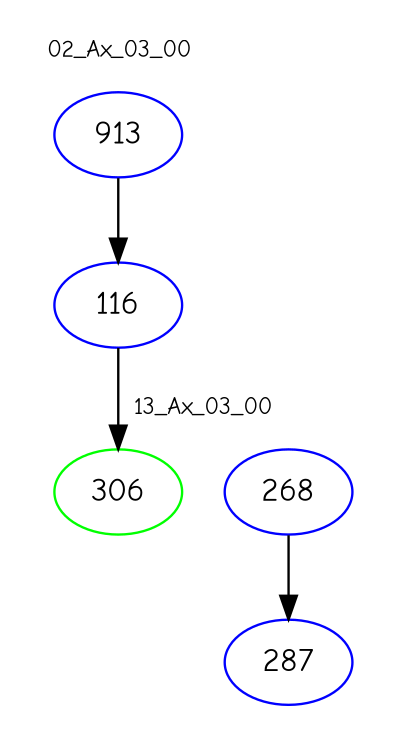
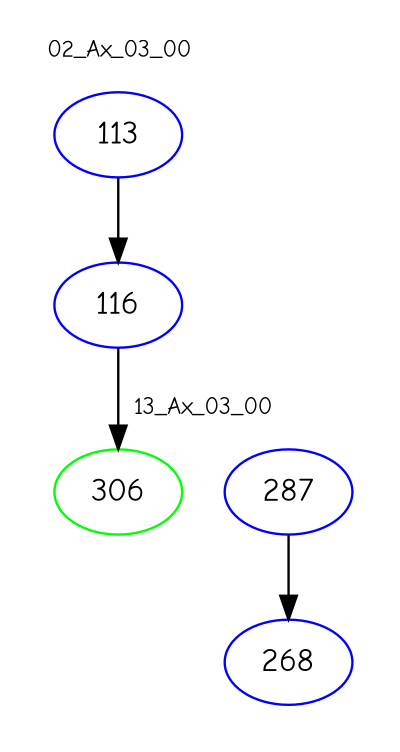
node "913": label "913" -> "113"
edge "268" -> "287": reversed
